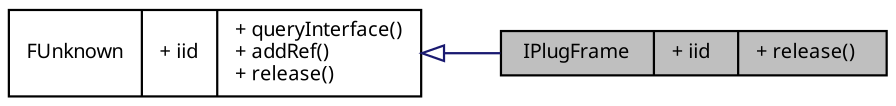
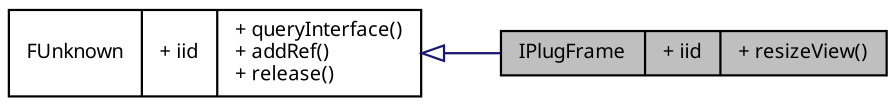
node "IPlugFrame": text "+ release()" -> "+ resizeView()"
